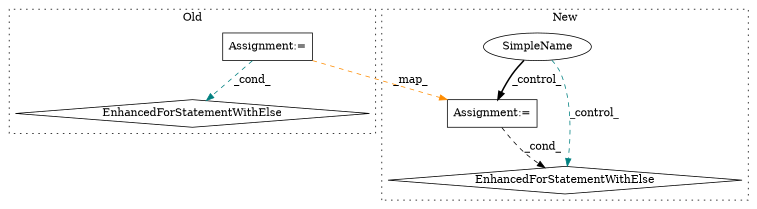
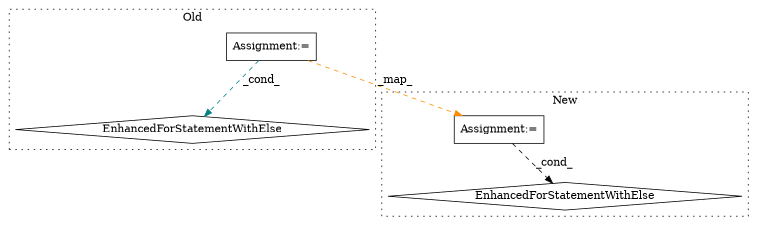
node "SimpleName": removed
